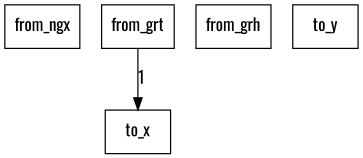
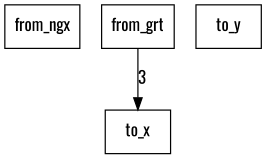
node "from_grh": removed
edge "from_grt" -> "to_x": label "1" -> "3"
